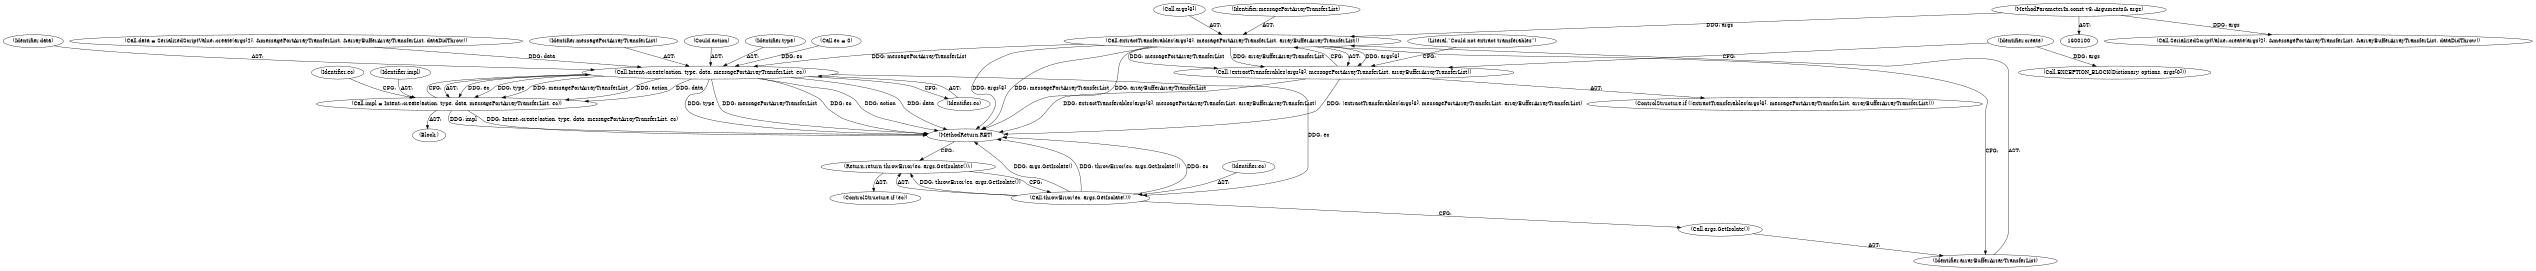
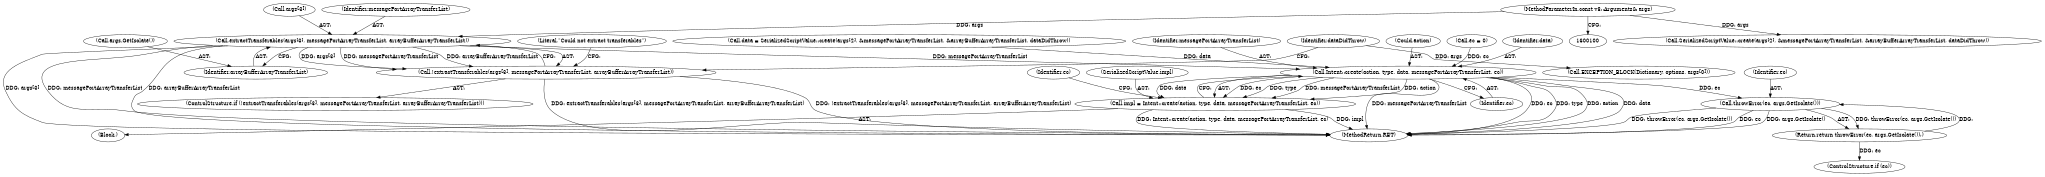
edge "(MethodParameterIn,const v8::Arguments& args)" -> "1600100": label "AST: " -> "CFG: "
node "(Identifier,type)": removed
node "(Identifier,create)": label "(Identifier,create)" -> "(Identifier,dataDidThrow)"
node "(Identifier,impl)": label "(Identifier,impl)" -> "(SerializedScriptValue,impl)"
edge "(MethodReturn,RET)" -> "(Return,return throwError(ec, args.GetIsolate());)": removed, label "CFG:"
edge "(Return,return throwError(ec, args.GetIsolate());)" -> "(ControlStructure,if (ec))": label "AST: " -> "DDG: ec"
edge "(Return,return throwError(ec, args.GetIsolate());)" -> "(Call,throwError(ec, args.GetIsolate()))": label "CFG: " -> "DDG: "
edge "(Call,throwError(ec, args.GetIsolate()))" -> "(Call,args.GetIsolate())": removed, label "CFG:"
